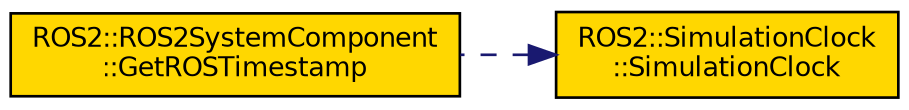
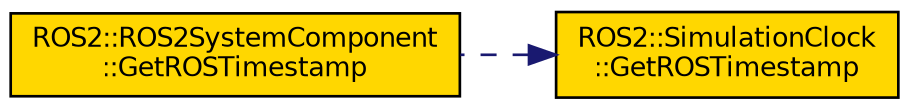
node "ROS2::SimulationClock ::SimulationClock": label "ROS2::SimulationClock ::SimulationClock" -> "ROS2::SimulationClock ::GetROSTimestamp"
